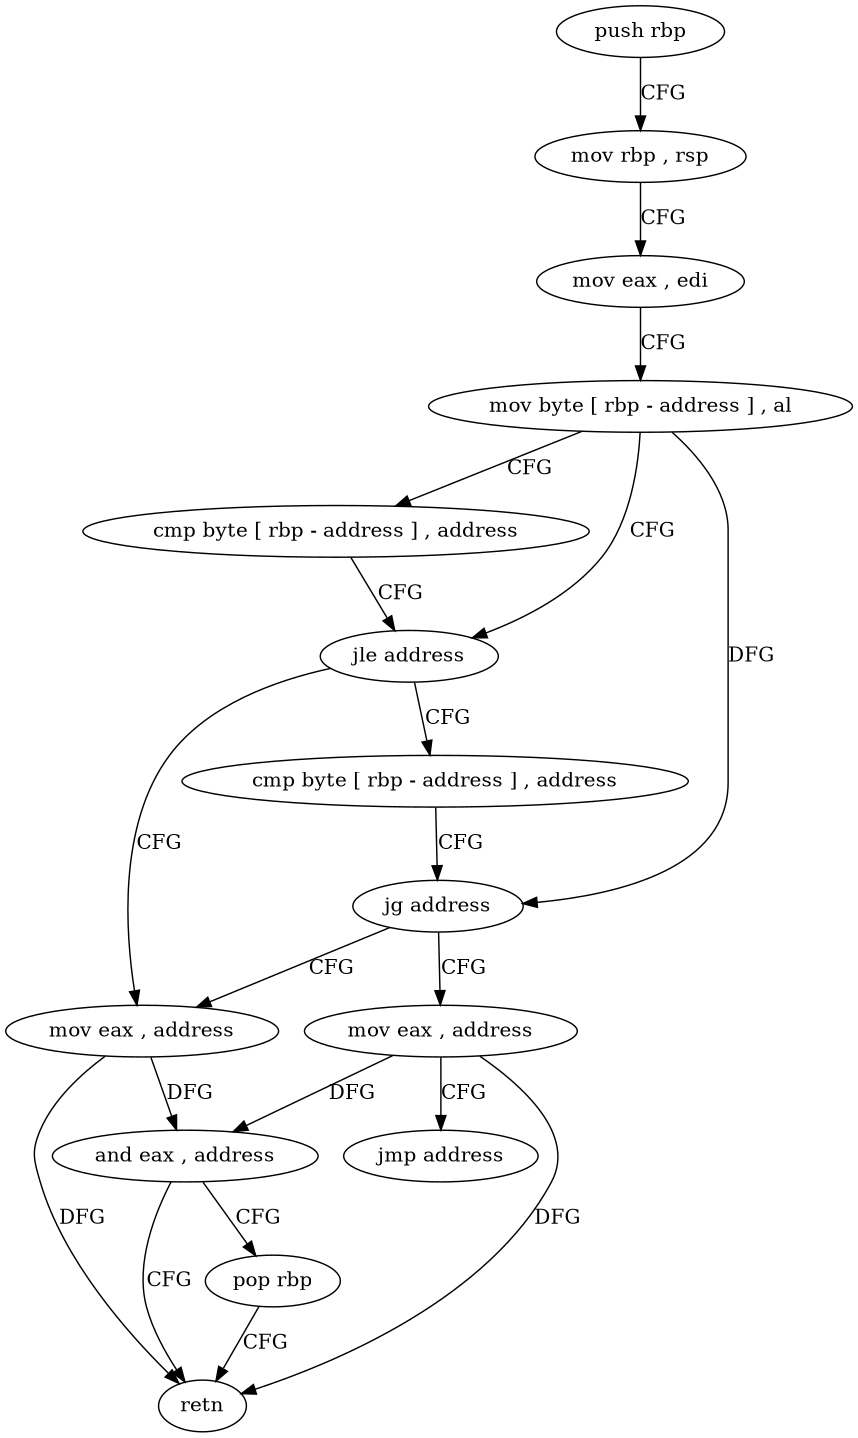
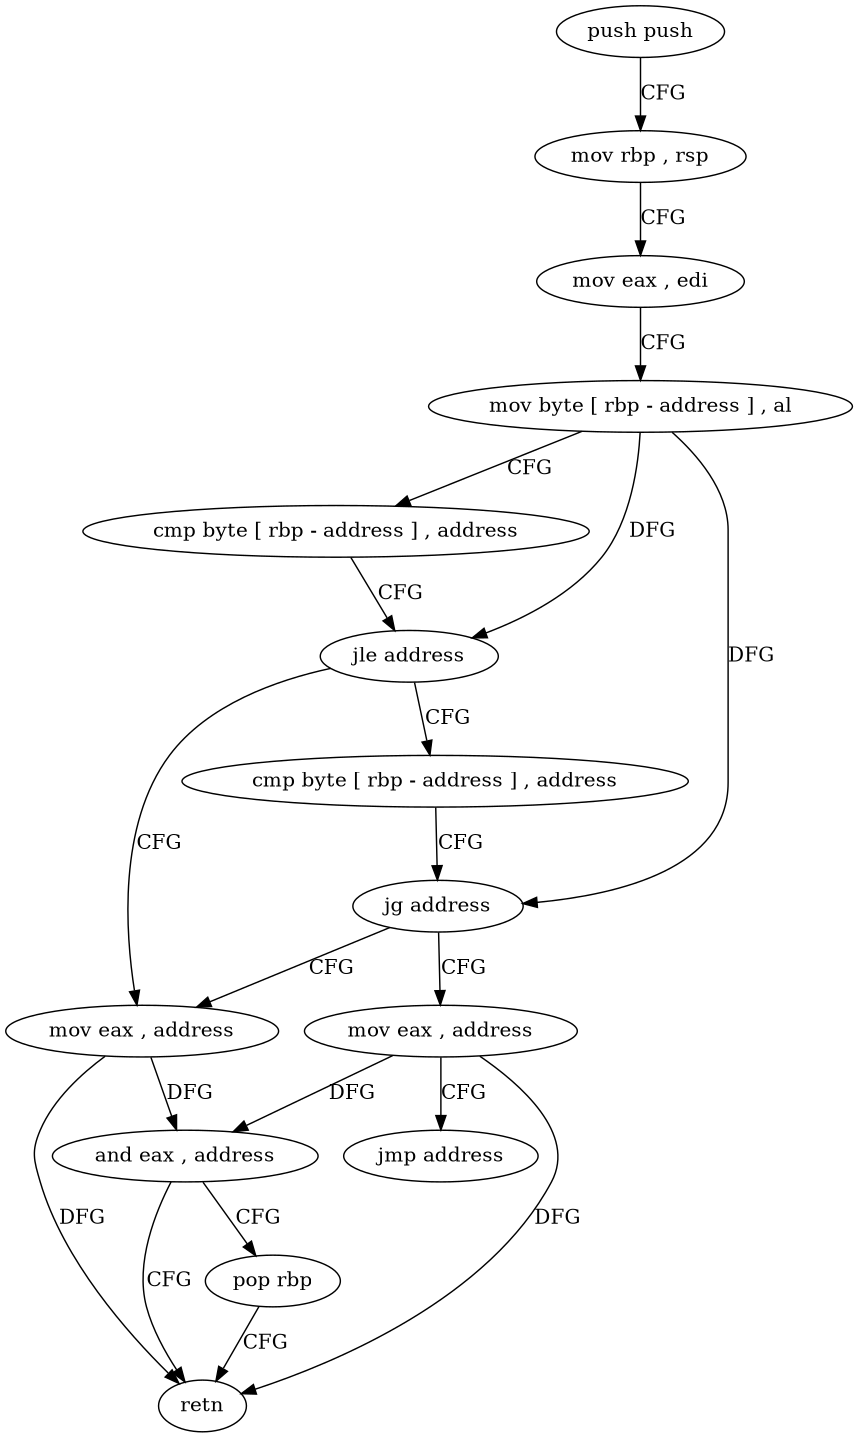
node "push rbp": label "push rbp" -> "push push"
edge "mov byte [ rbp - address ] , al" -> "jle address": label "CFG" -> "DFG"
